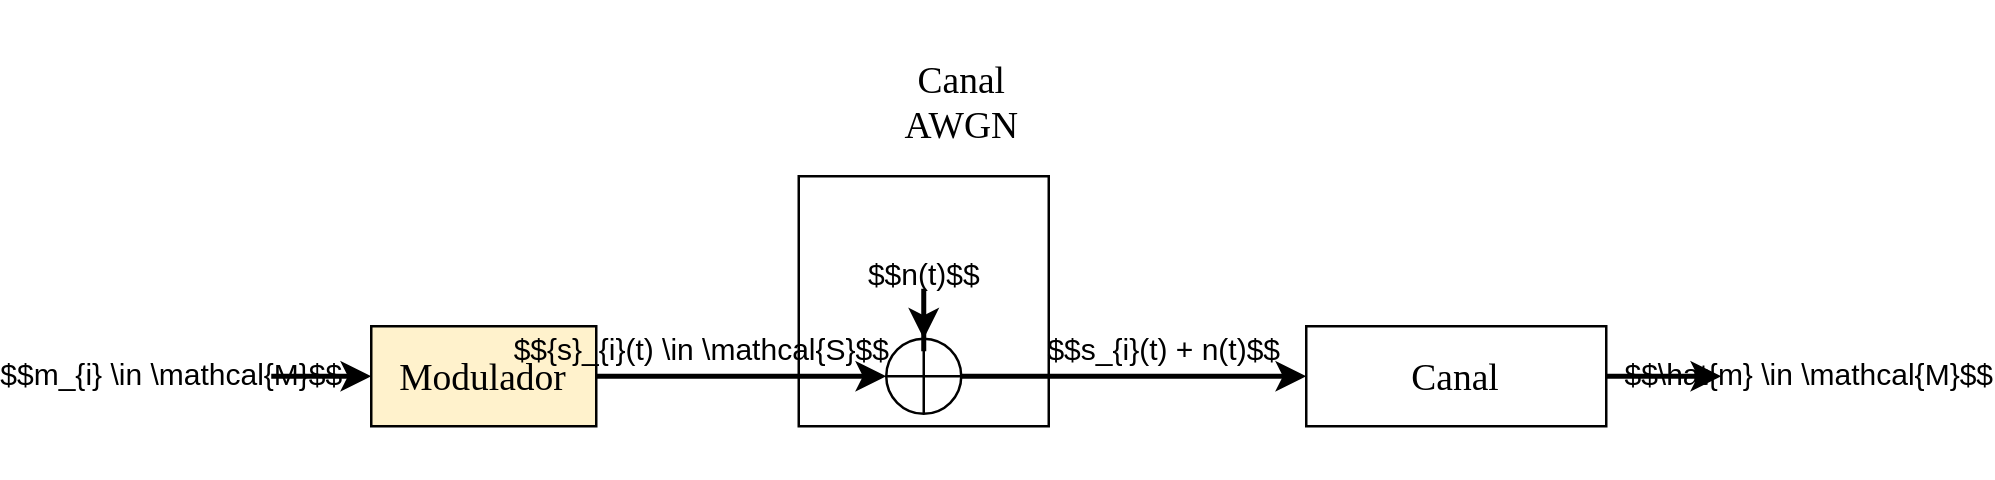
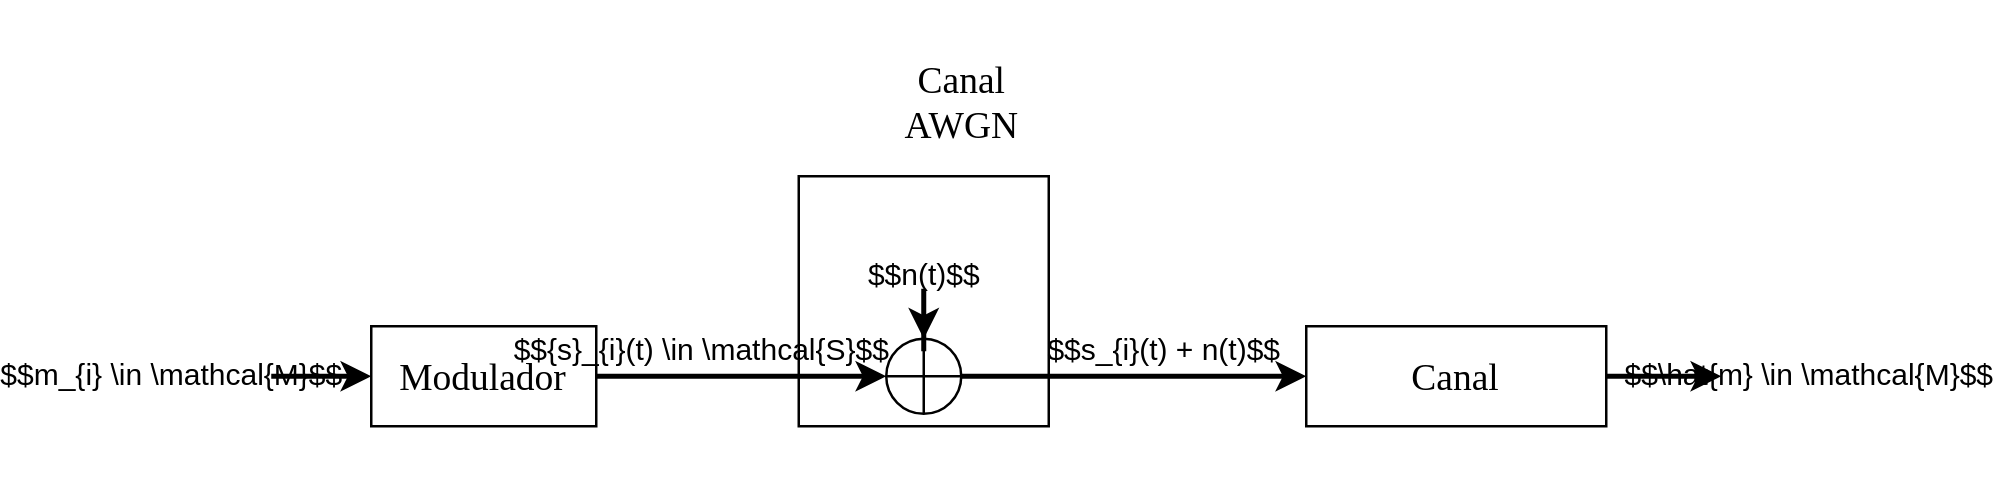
node "Modulador": fillcolor #fff2cc -> #ffffff
